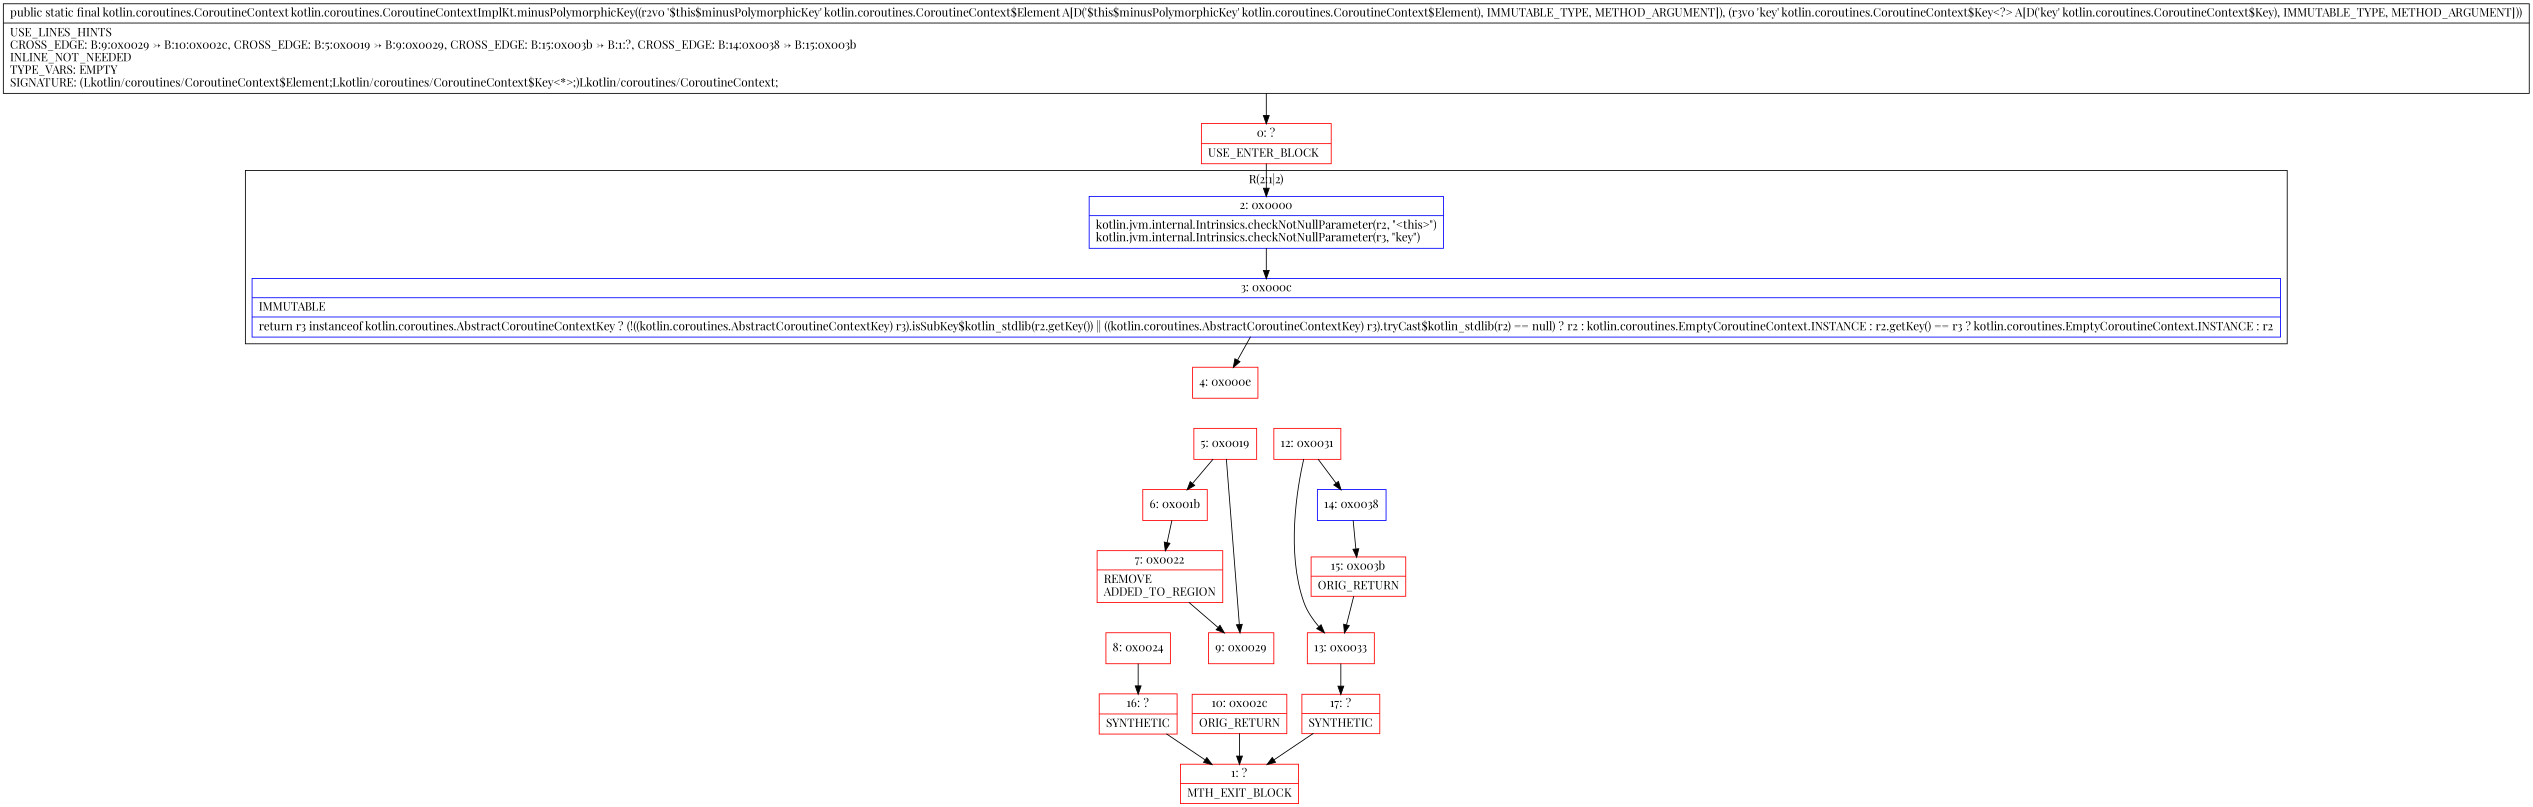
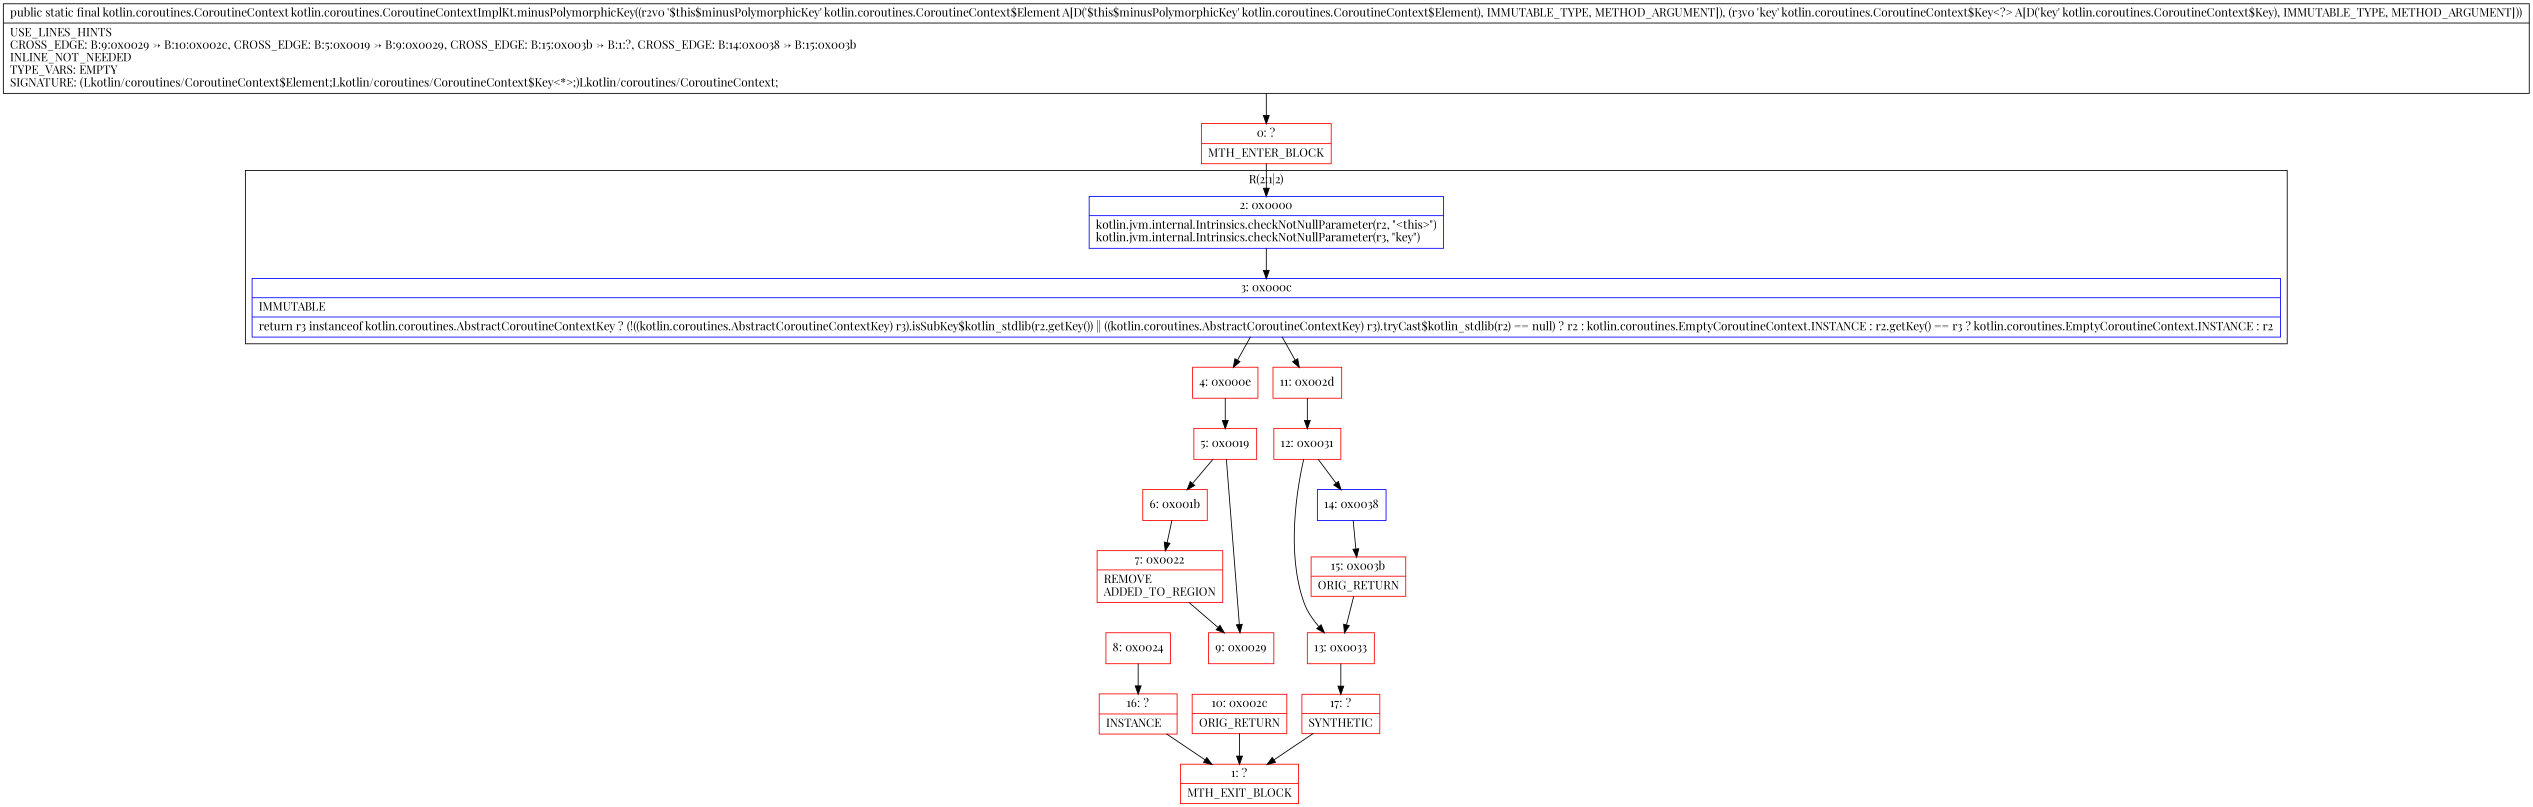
node "0: ?": text "USE_ENTER_BLOCK" -> "MTH_ENTER_BLOCK"
node "11: 0x002d": added
edge "4: 0x000e" -> "5: 0x0019": added
node "16: ?": text "SYNTHETIC" -> "INSTANCE"
